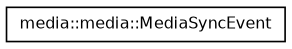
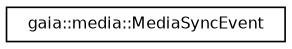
node "media::media::MediaSyncEvent": label "media::media::MediaSyncEvent" -> "gaia::media::MediaSyncEvent"
